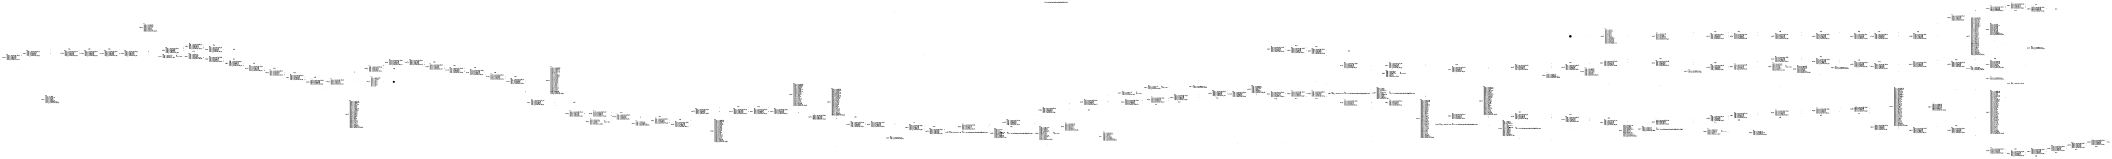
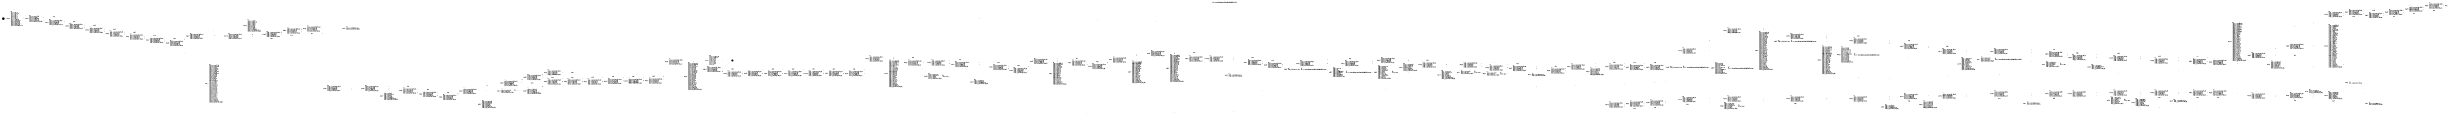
node "0x401ec6 [28]": added
